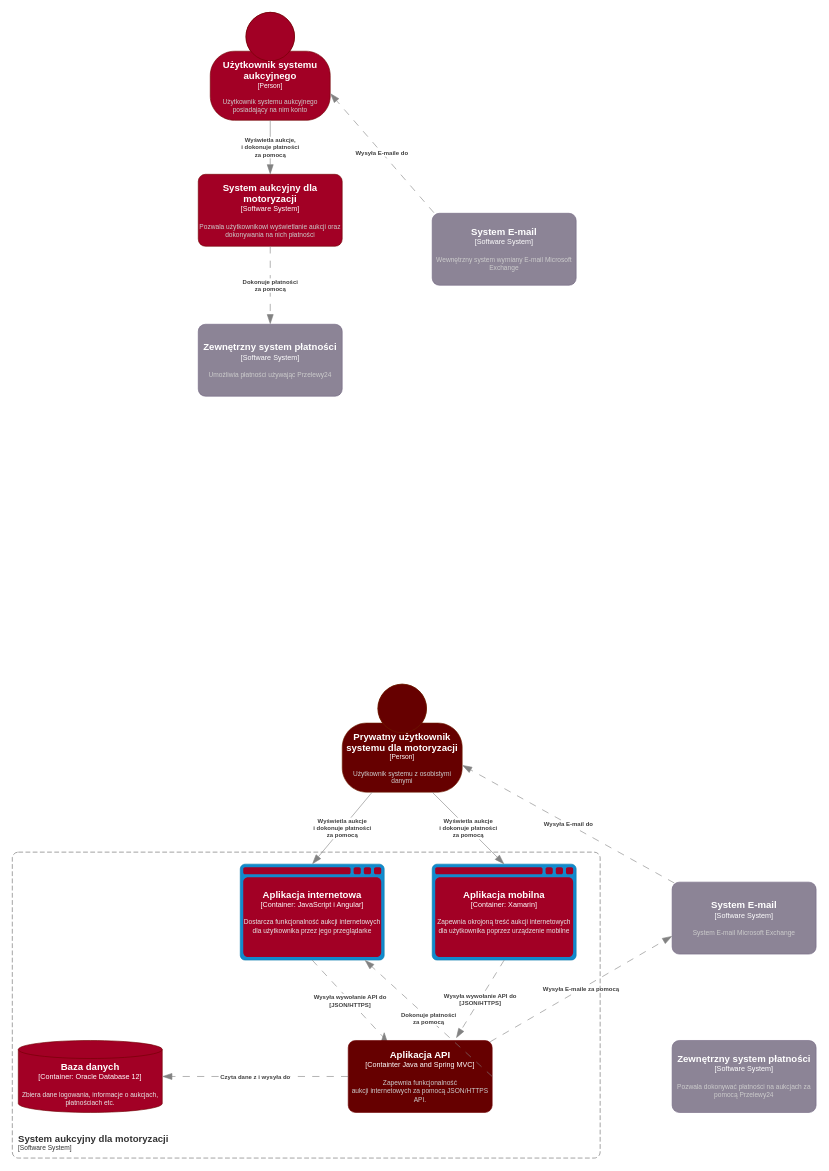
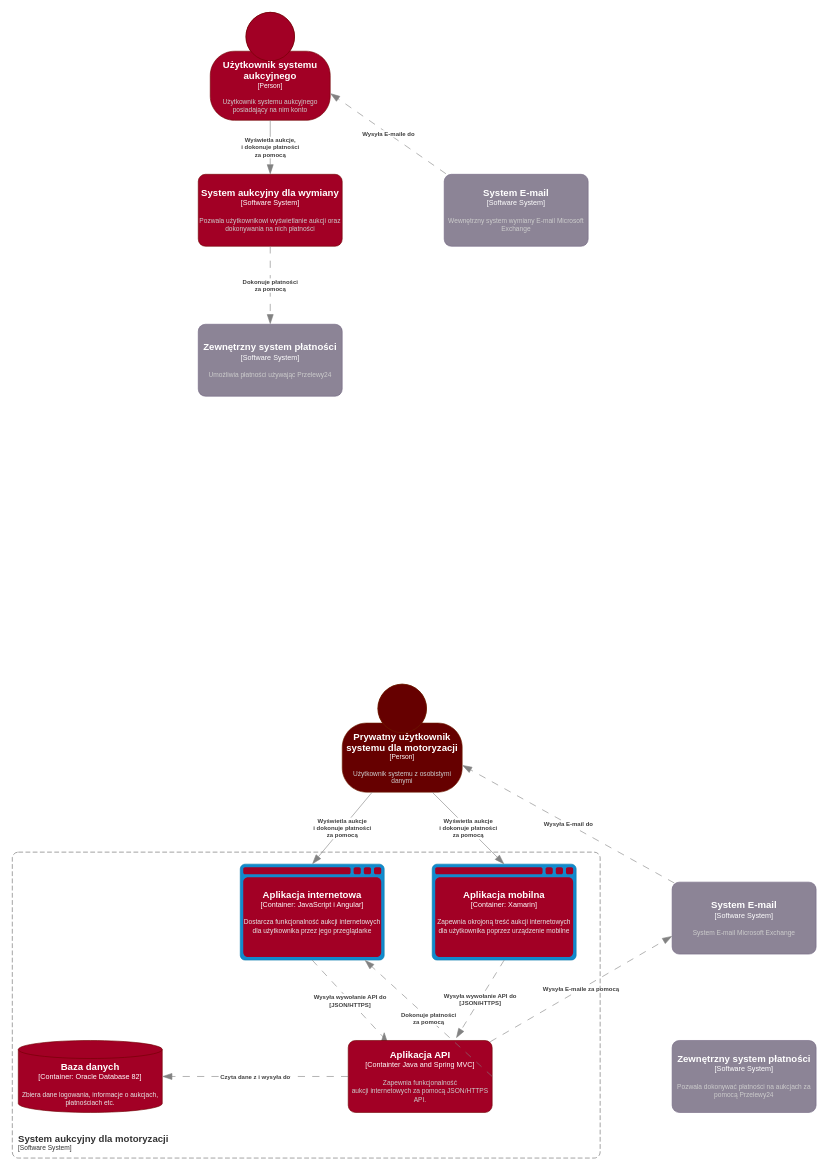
node "System aukcyjny dla motoryzacji [Software System] Pozwala użytkownikowi wyświetlanie aukcji oraz dokonywania na nich płatności": label "System aukcyjny dla motoryzacji [Software System] Pozwala użytkownikowi wyświetlanie aukcji oraz dokonywania na nich płatności" -> "System aukcyjny dla wymiany [Software System] Pozwala użytkownikowi wyświetlanie aukcji oraz dokonywania na nich płatności"
node "System E-mail [Software System] Wewnętrzny system wymiany E-mail Microsoft Exchange": moved (504, 249) -> (516, 210)
node "Aplikacja API [Containter Java and Spring MVC] Zapewnia funkcjonalność aukcji internetowych za pomocą JSON/HTTPS API.": fillcolor #660000 -> #a20025
node "Baza danych [Container: Oracle Database 12] Zbiera dane logowania, informacje o aukcjach, płatnościach etc.": label "Baza danych [Container: Oracle Database 12] Zbiera dane logowania, informacje o aukcjach, płatnościach etc." -> "Baza danych [Container: Oracle Database 82] Zbiera dane logowania, informacje o aukcjach, płatnościach etc."
